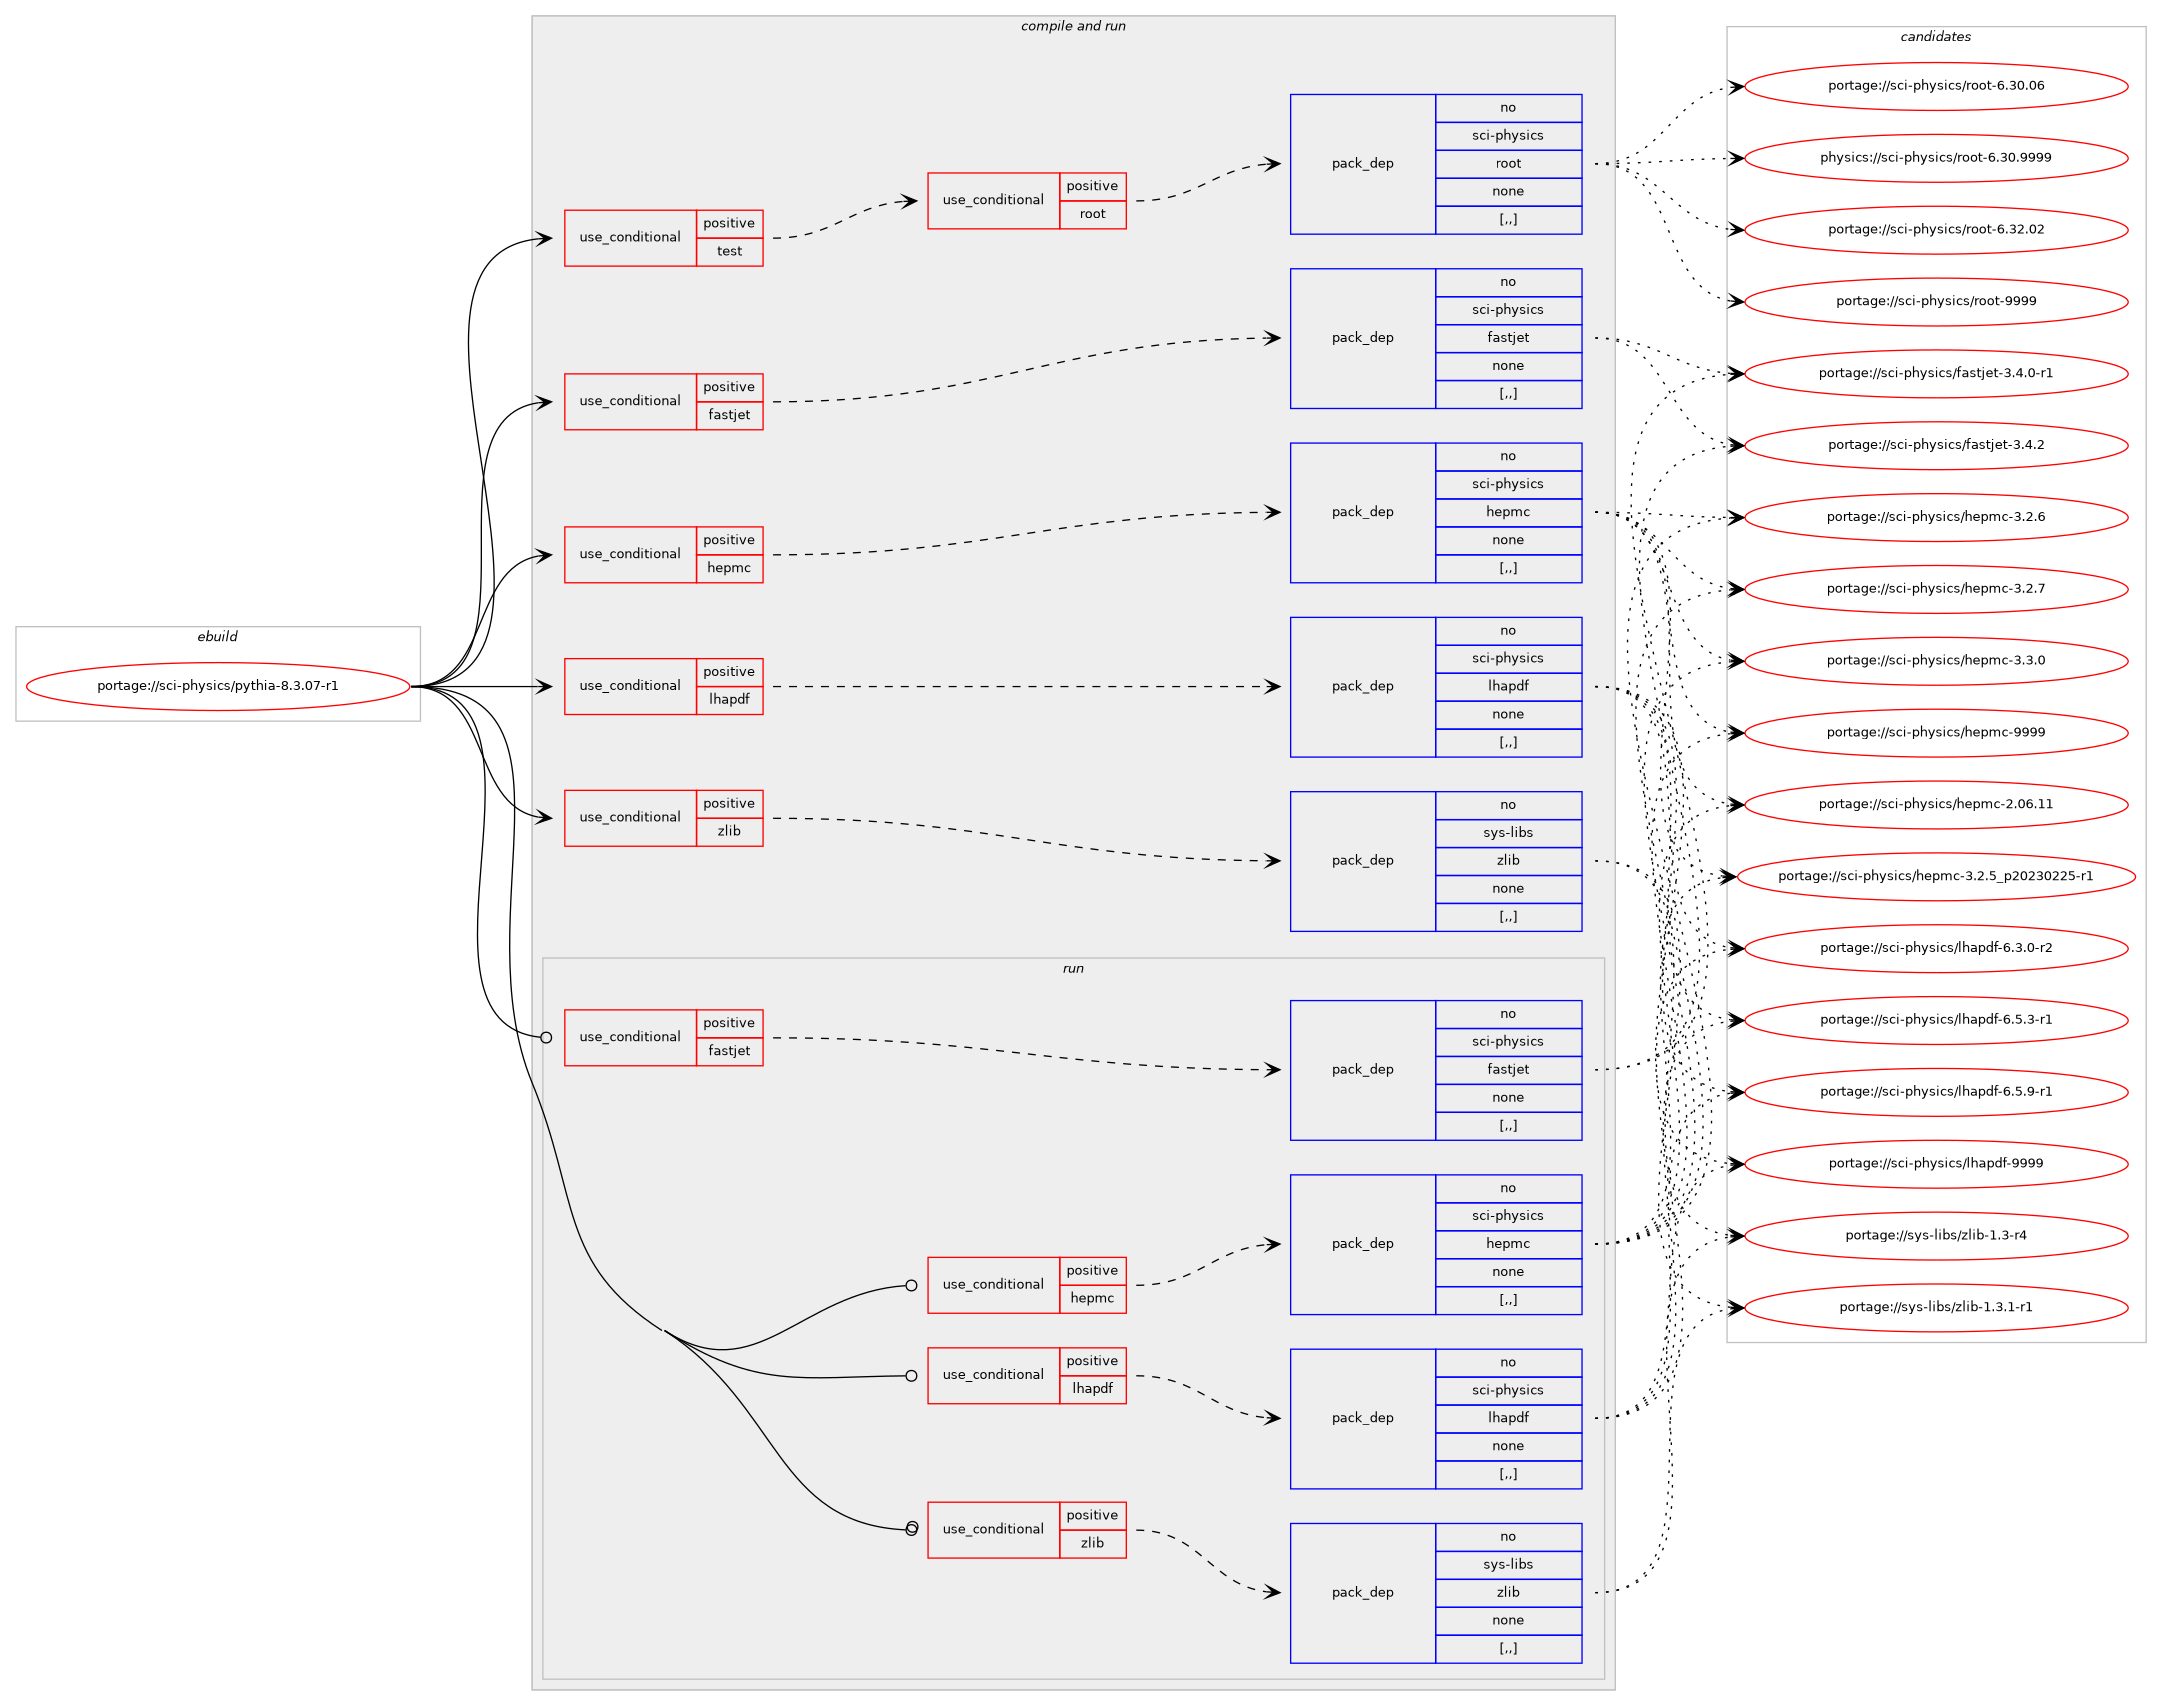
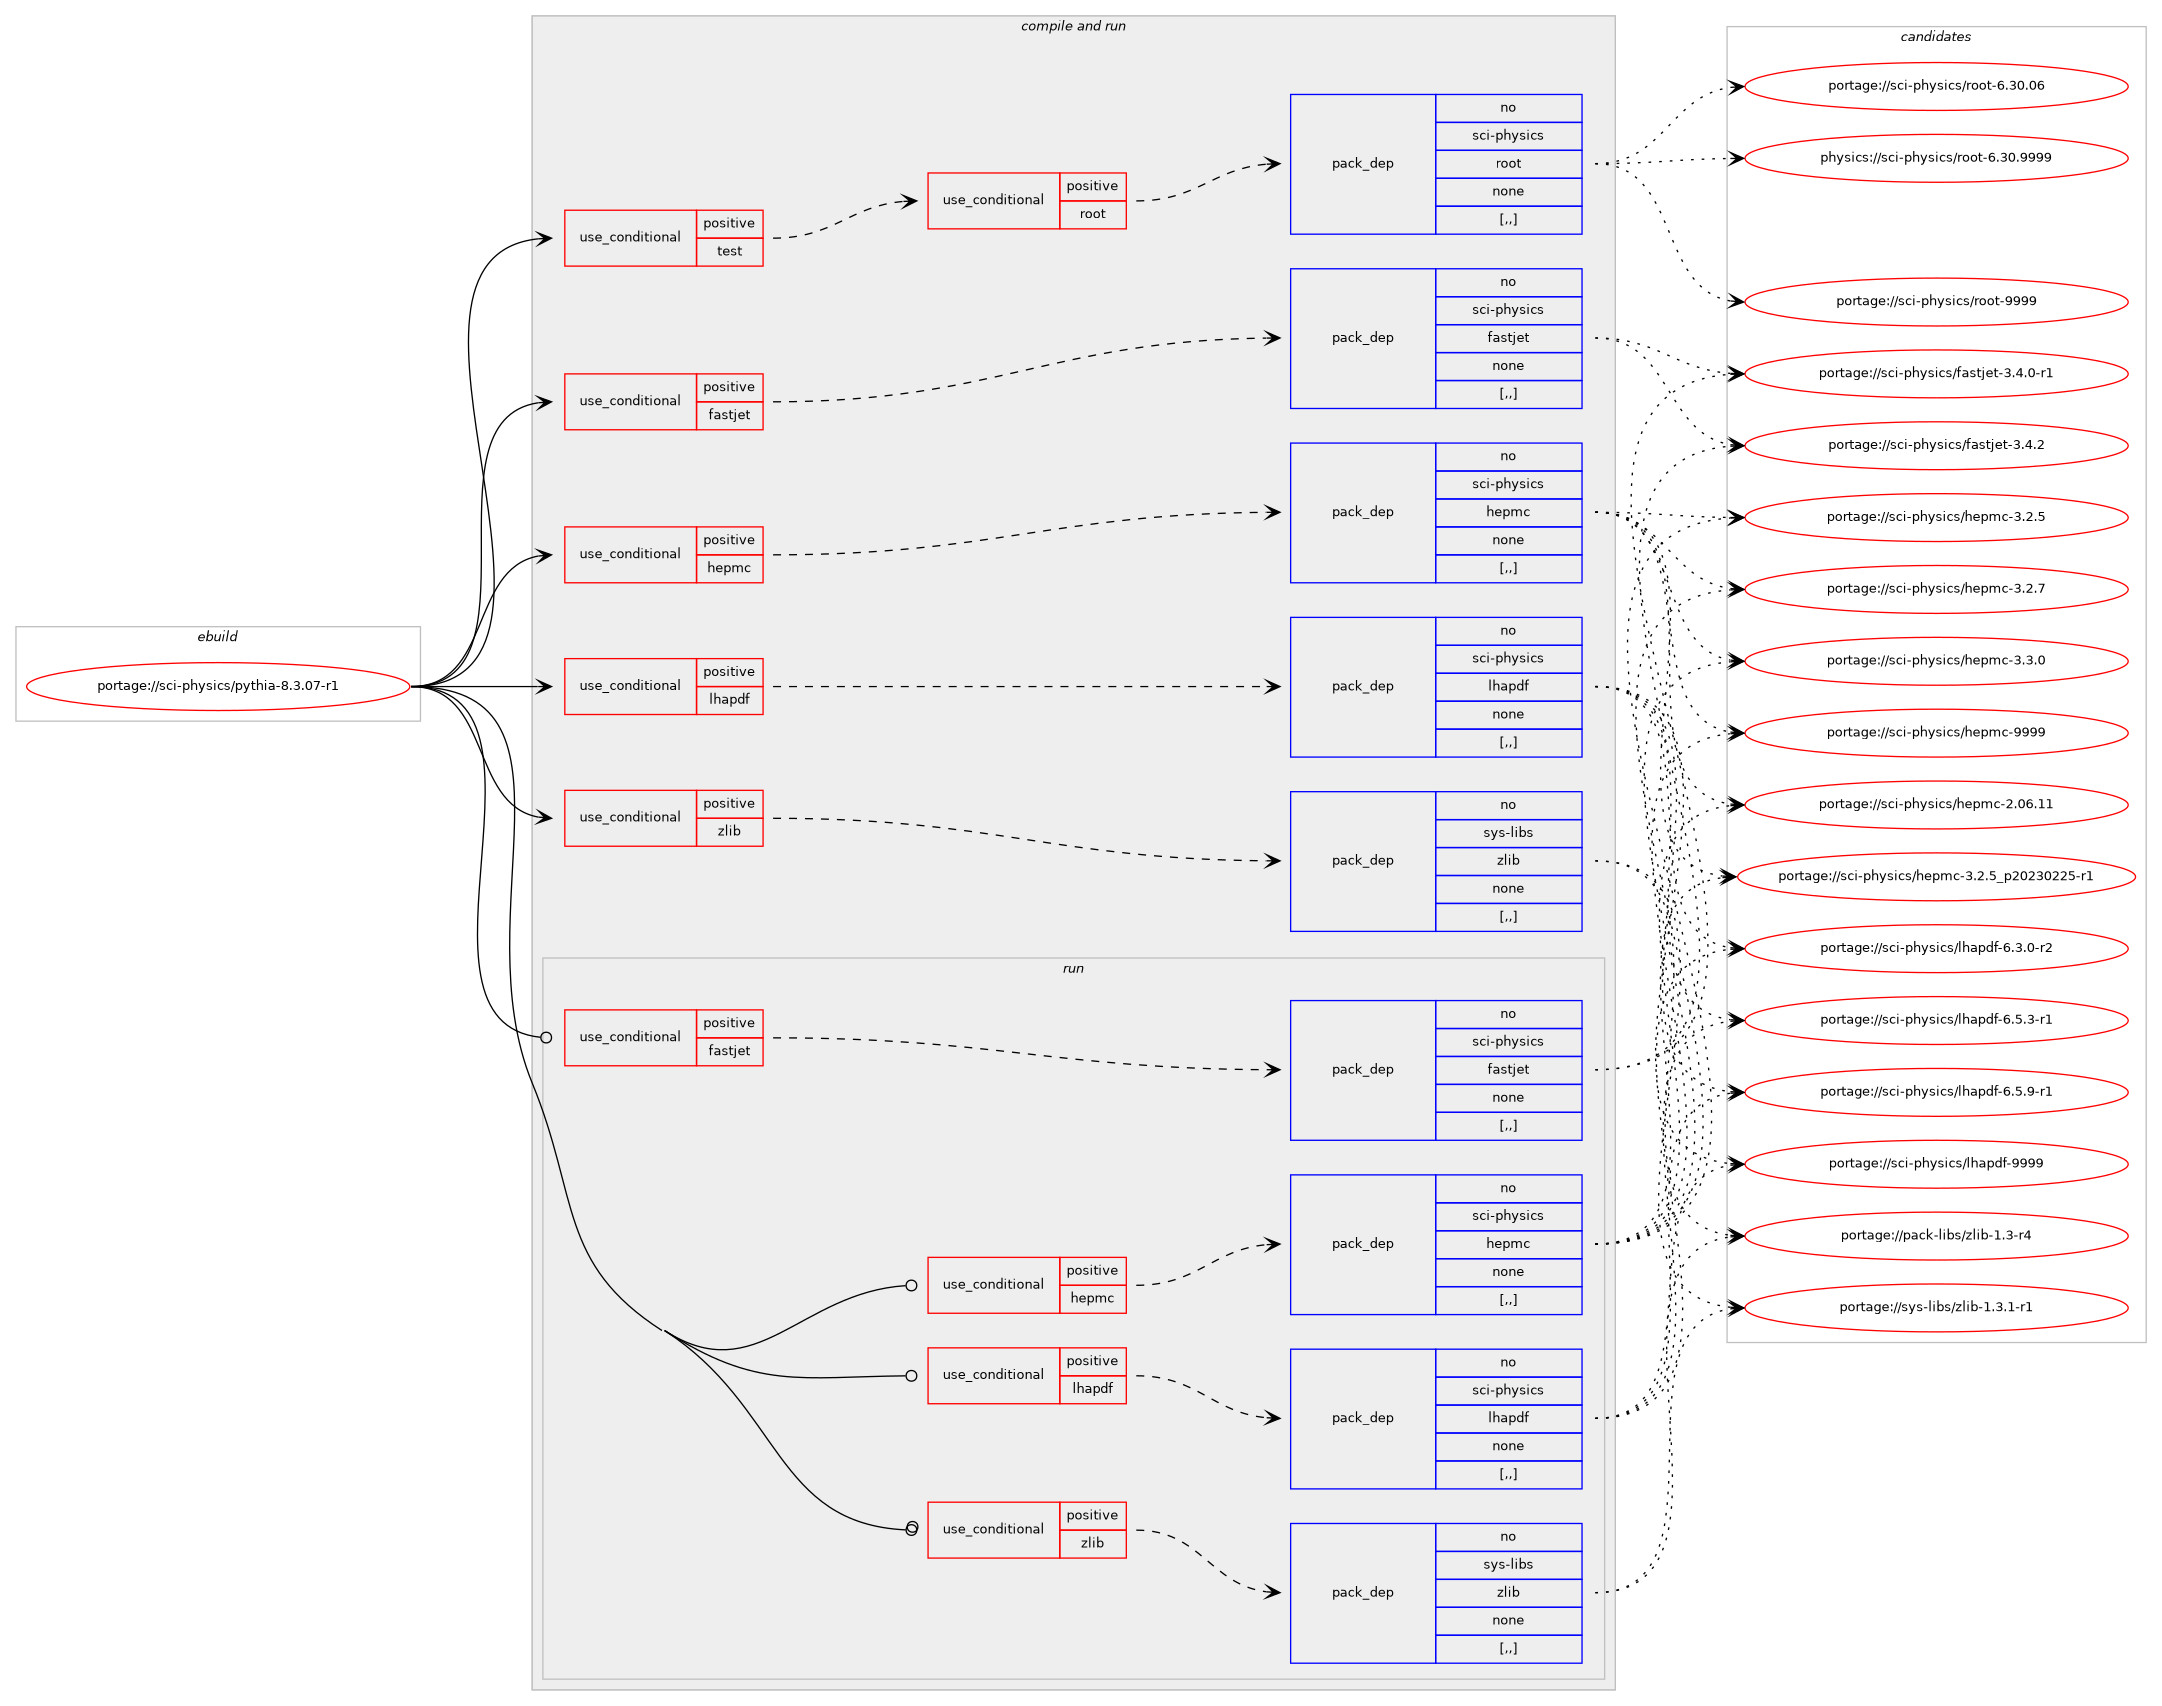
node "portage://sci-physics/root-6.32.02": removed
node "portage://sci-physics/hepmc-3.2.6": label "portage://sci-physics/hepmc-3.2.6" -> "portage://sci-physics/hepmc-3.2.5"
node "portage://sys-libs/zlib-1.3-r4": label "portage://sys-libs/zlib-1.3-r4" -> "portage://pack-libs/zlib-1.3-r4"
